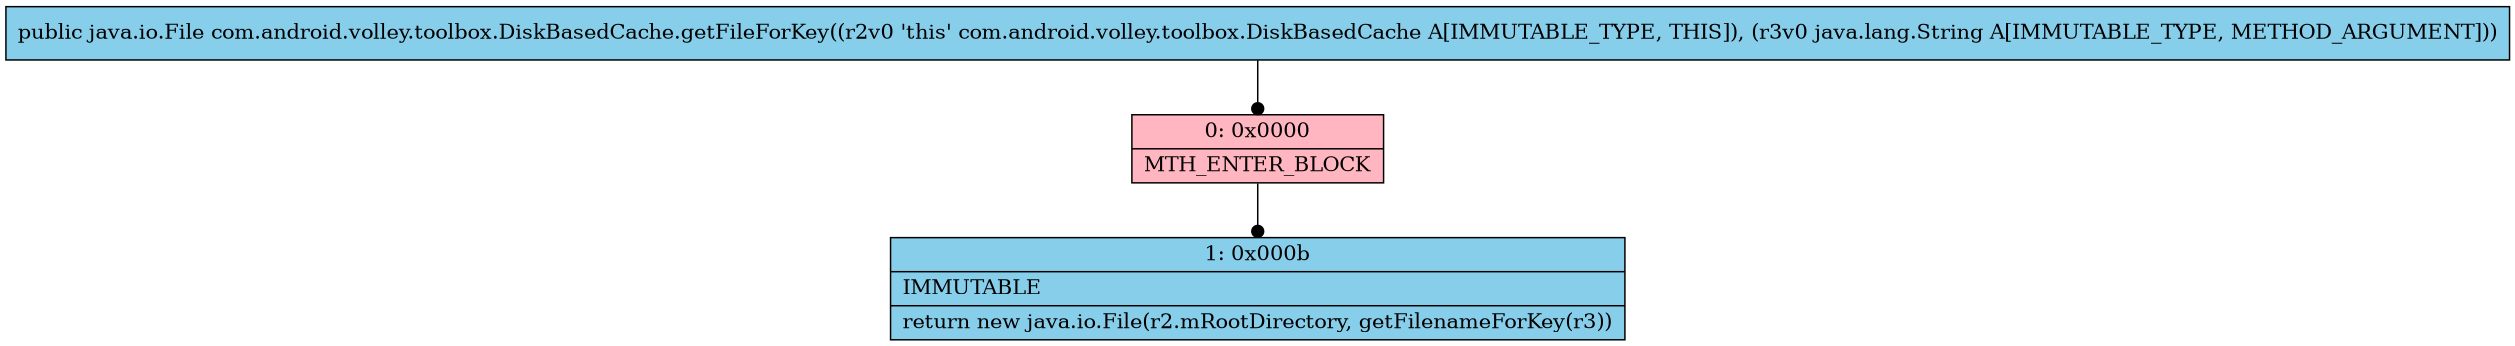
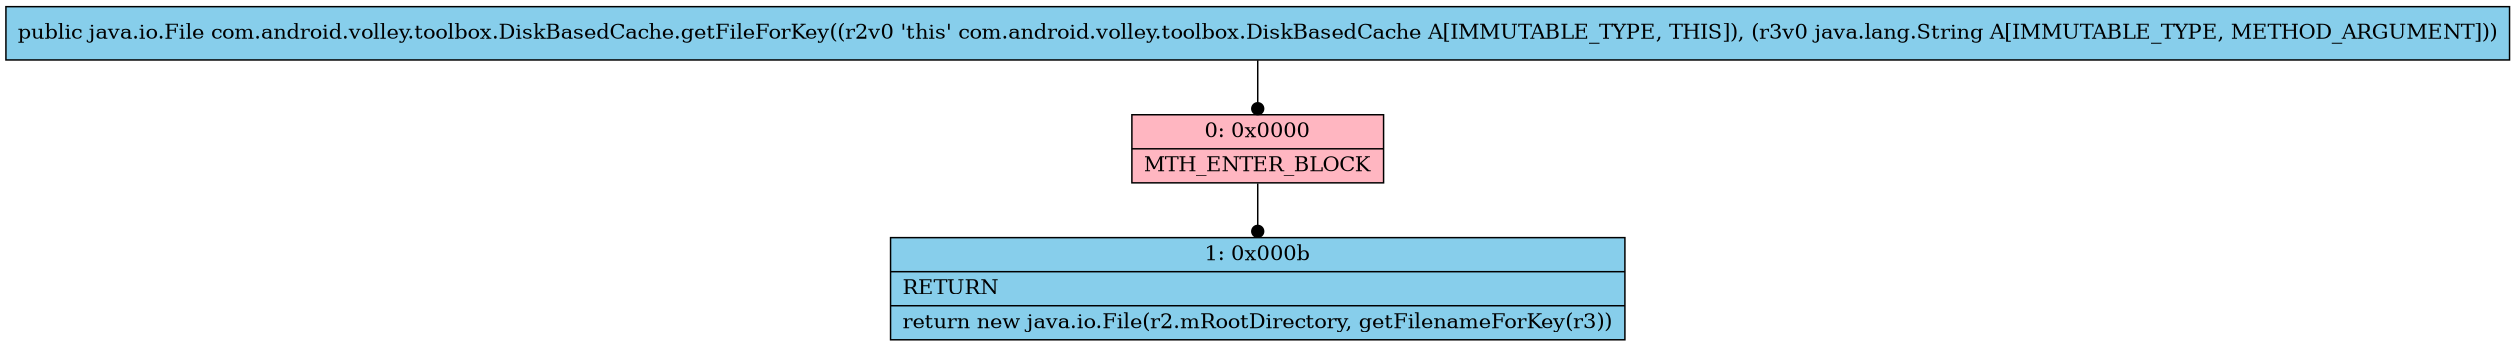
node "1: 0x000b": text "IMMUTABLE" -> "RETURN"
